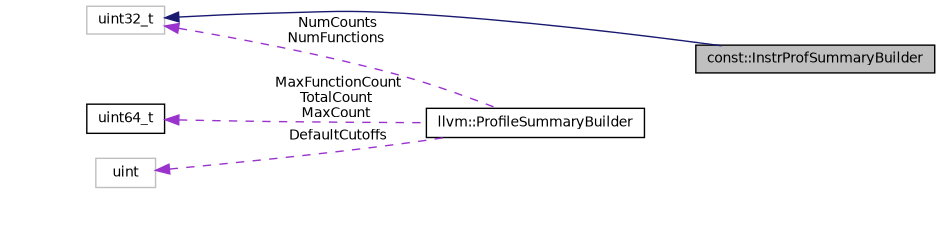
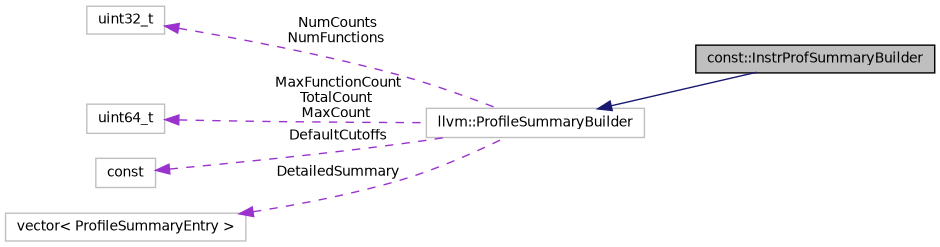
edge "const::InstrProfSummaryBuilder" -> "uint32_t": now "const::InstrProfSummaryBuilder" -> "llvm::ProfileSummaryBuilder"
node "uint64_t": color black -> grey75
node "llvm::ProfileSummaryBuilder": color black -> grey75
node "uint": label "uint" -> "const"
node "vector< ProfileSummaryEntry >": added
